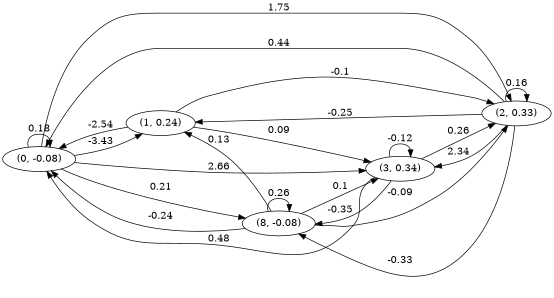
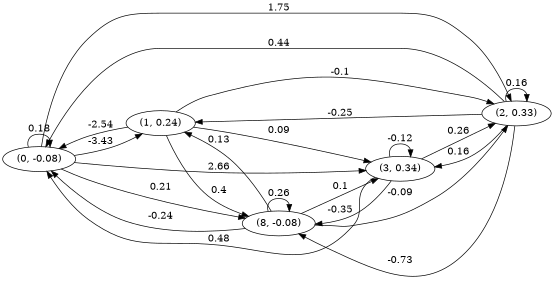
edge "(2, 0.33)" -> "(3, 0.34)": label "2.34" -> "0.16"
edge "(1, 0.24)" -> "(8, -0.08)": added, label "0.4"
edge "(2, 0.33)" -> "(8, -0.08)": label "-0.33" -> "-0.73"
